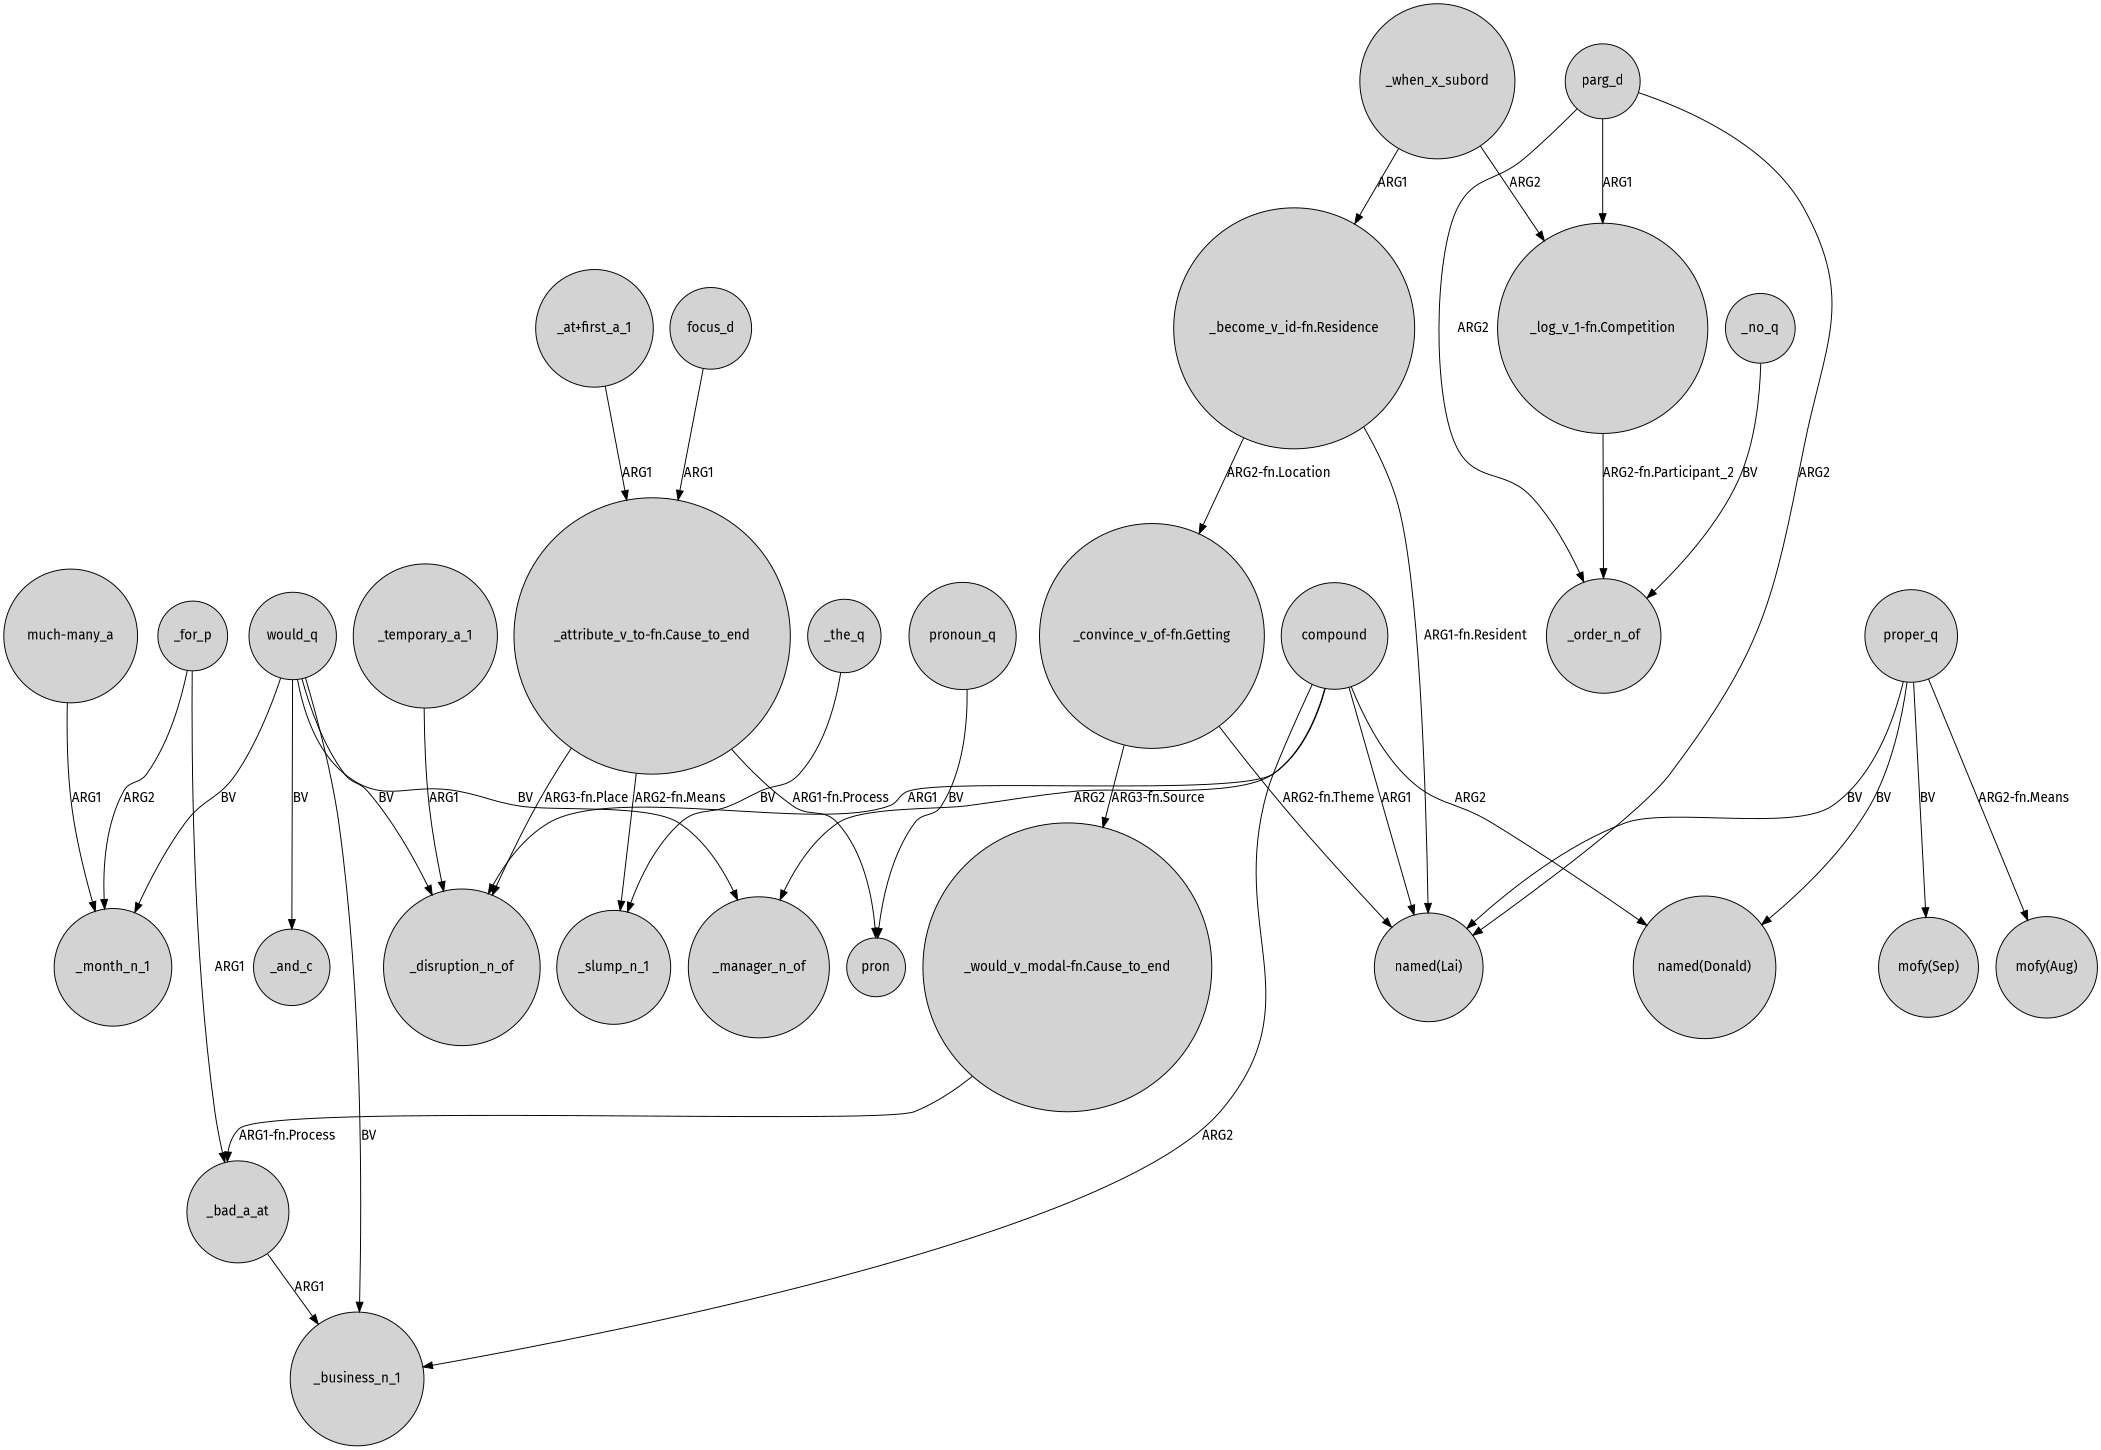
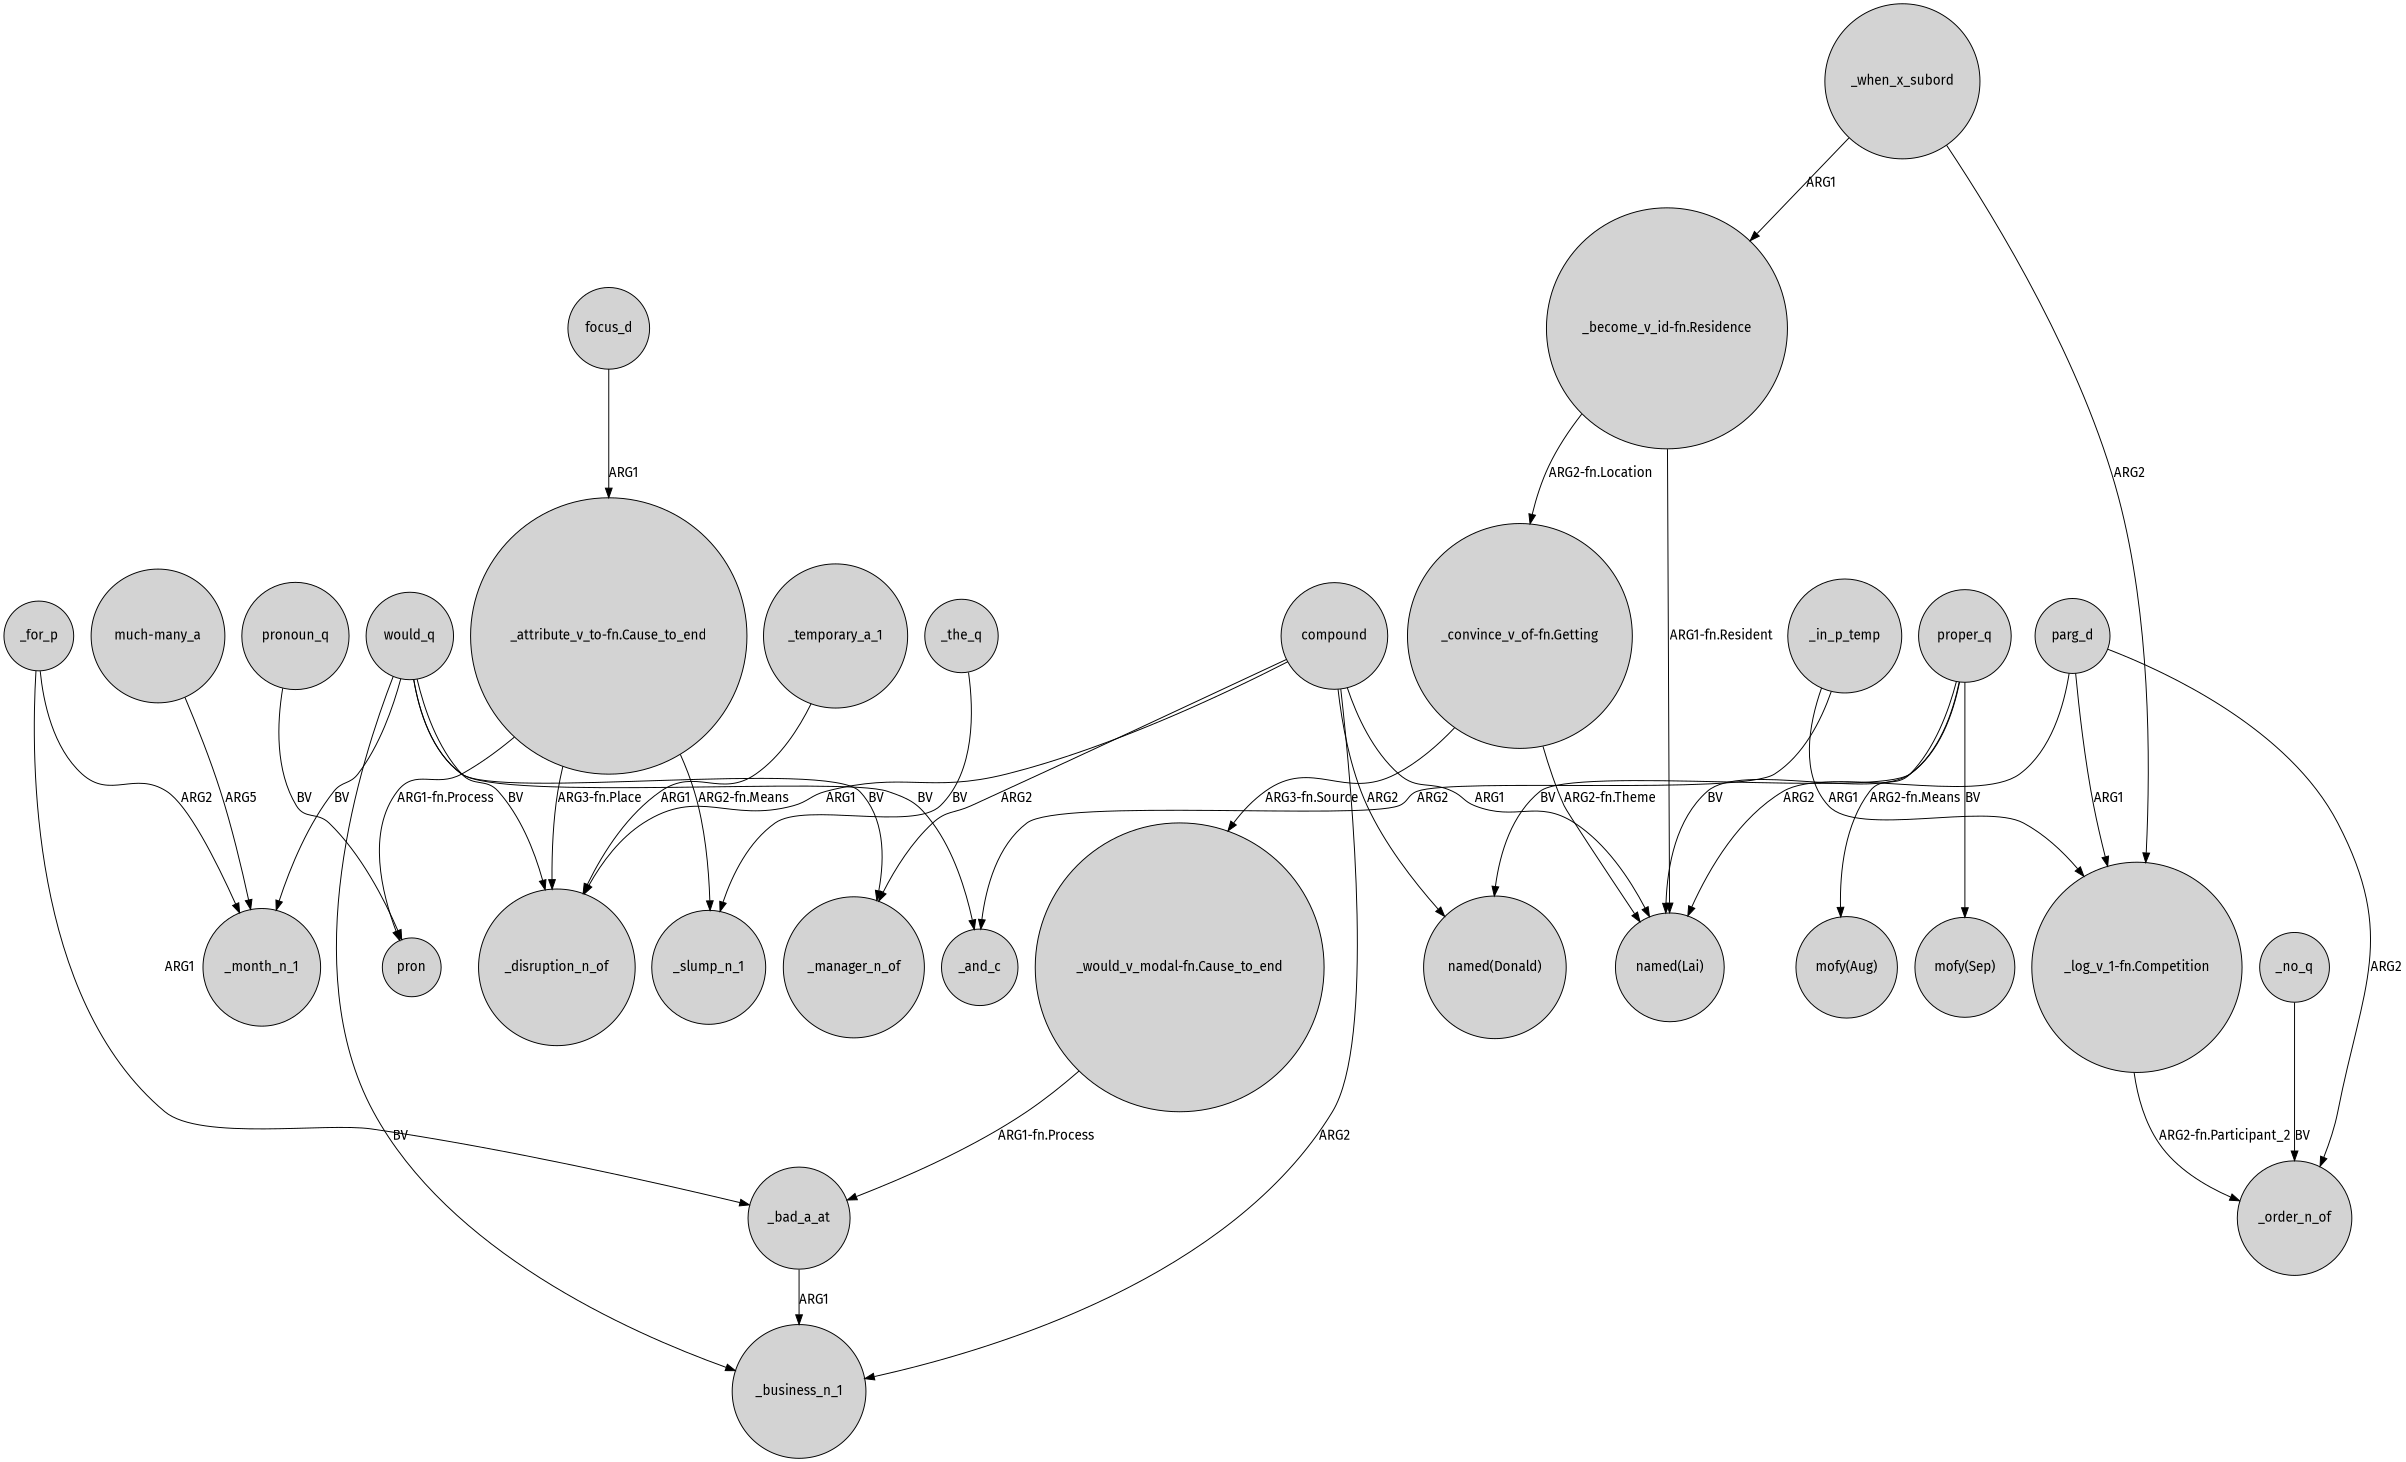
node "_at+first_a_1": removed
node "_in_p_temp": added
edge "much-many_a" -> "_month_n_1": label "ARG1" -> "ARG5"
